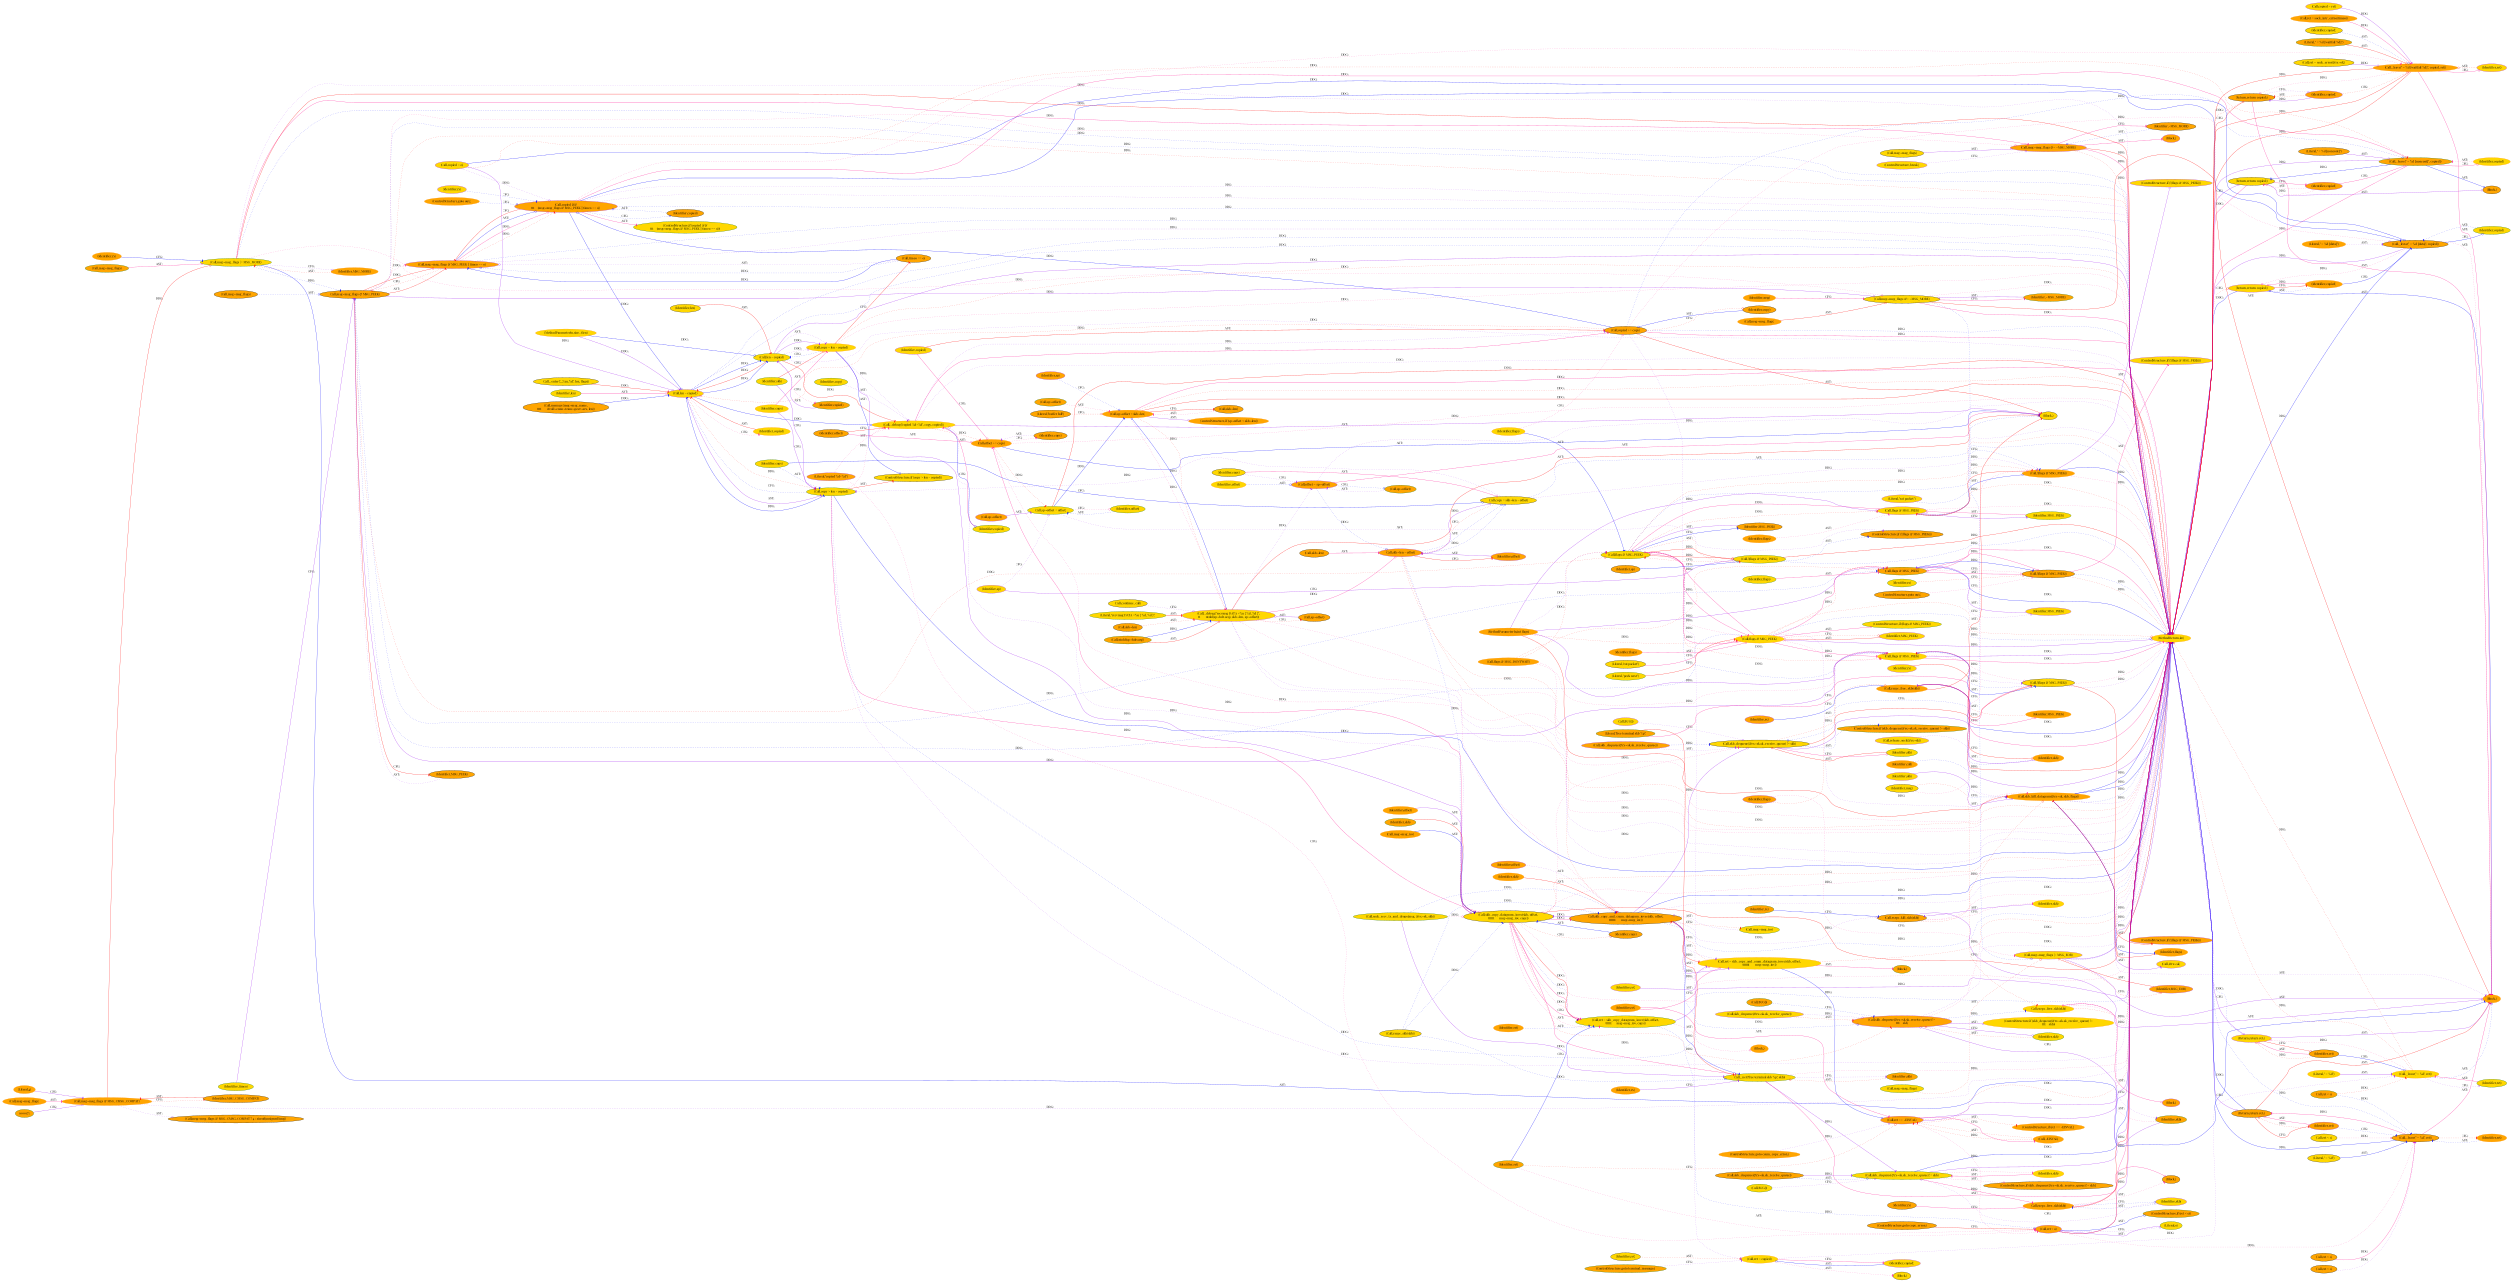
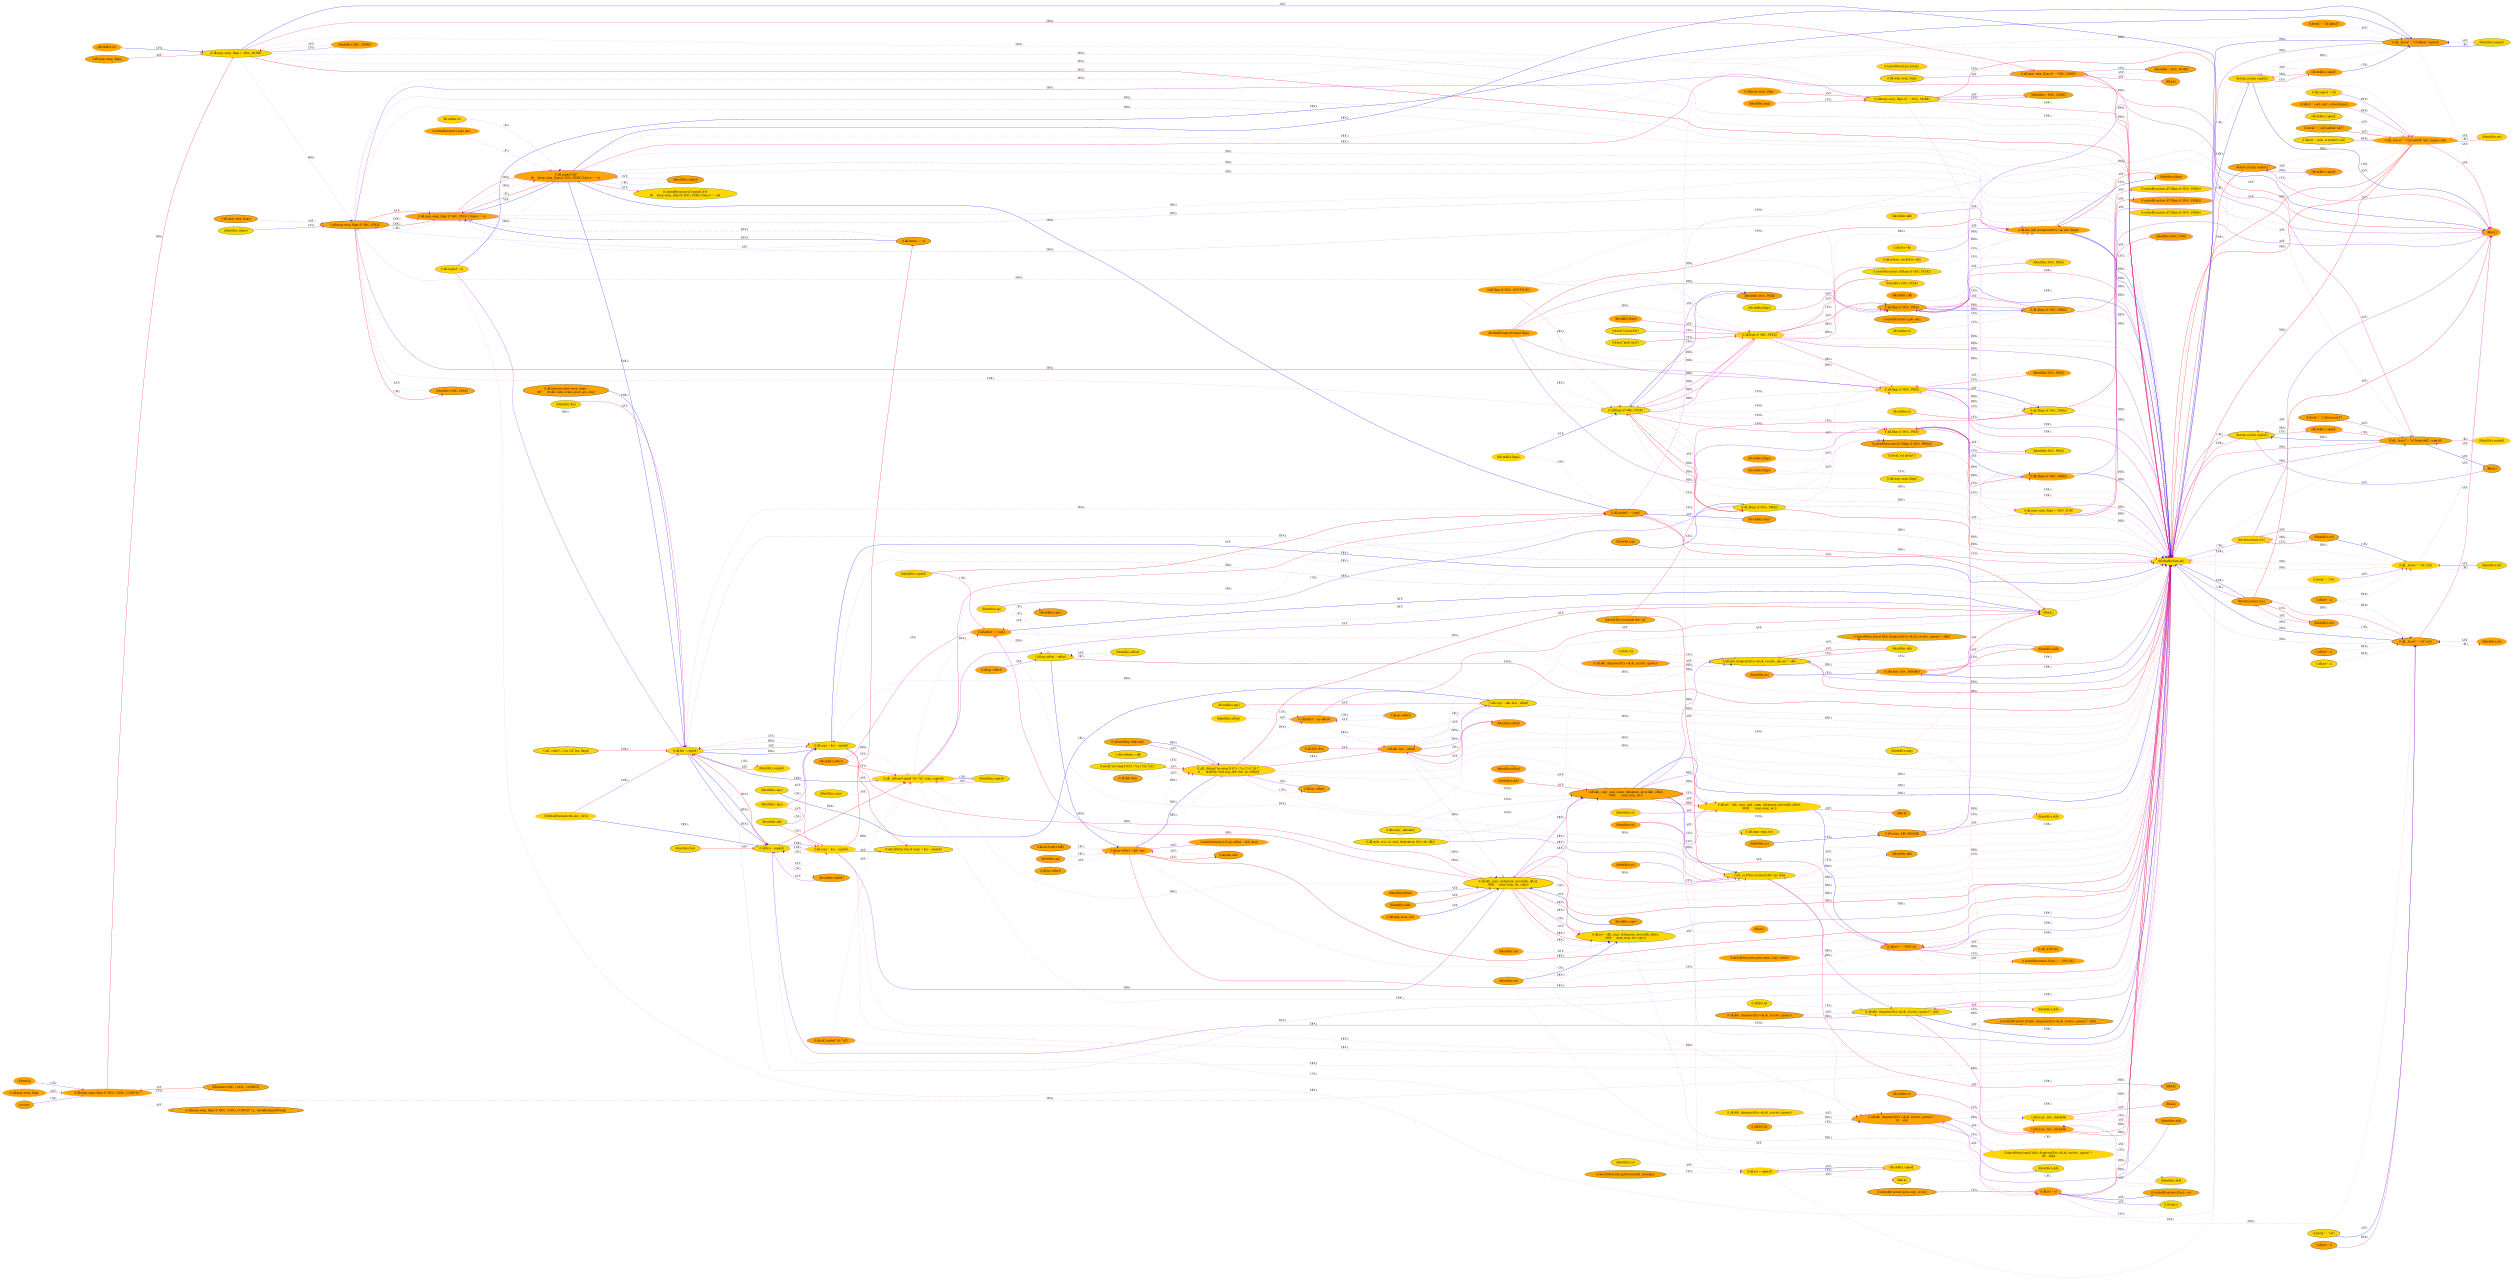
edge "(Call,msg->msg_flags |= MSG_MORE)" -> "(Identifier,MSG_MORE)": style dotted -> solid
edge "(Call,copy = skb->len - offset)" -> "(MethodReturn,int)": color purple -> red
edge "(Call,skb_kill_datagram(&rx->sk, skb, flags))" -> "(Call,&rx->sk)": reversed
